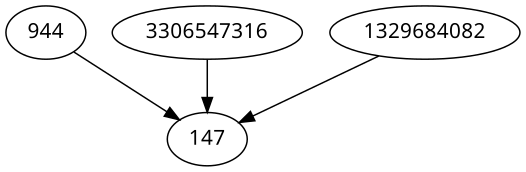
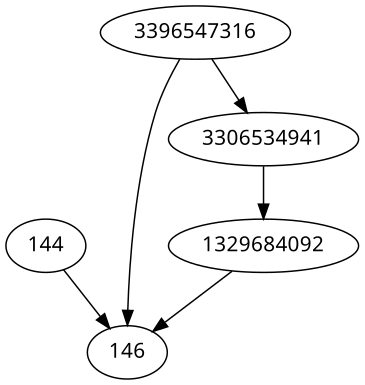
node "944": label "944" -> "144"
node "3306547316": label "3306547316" -> "3396547316"
node "1329684082": label "1329684082" -> "1329684092"
node "147": label "147" -> "146"
node "3306534941": added
